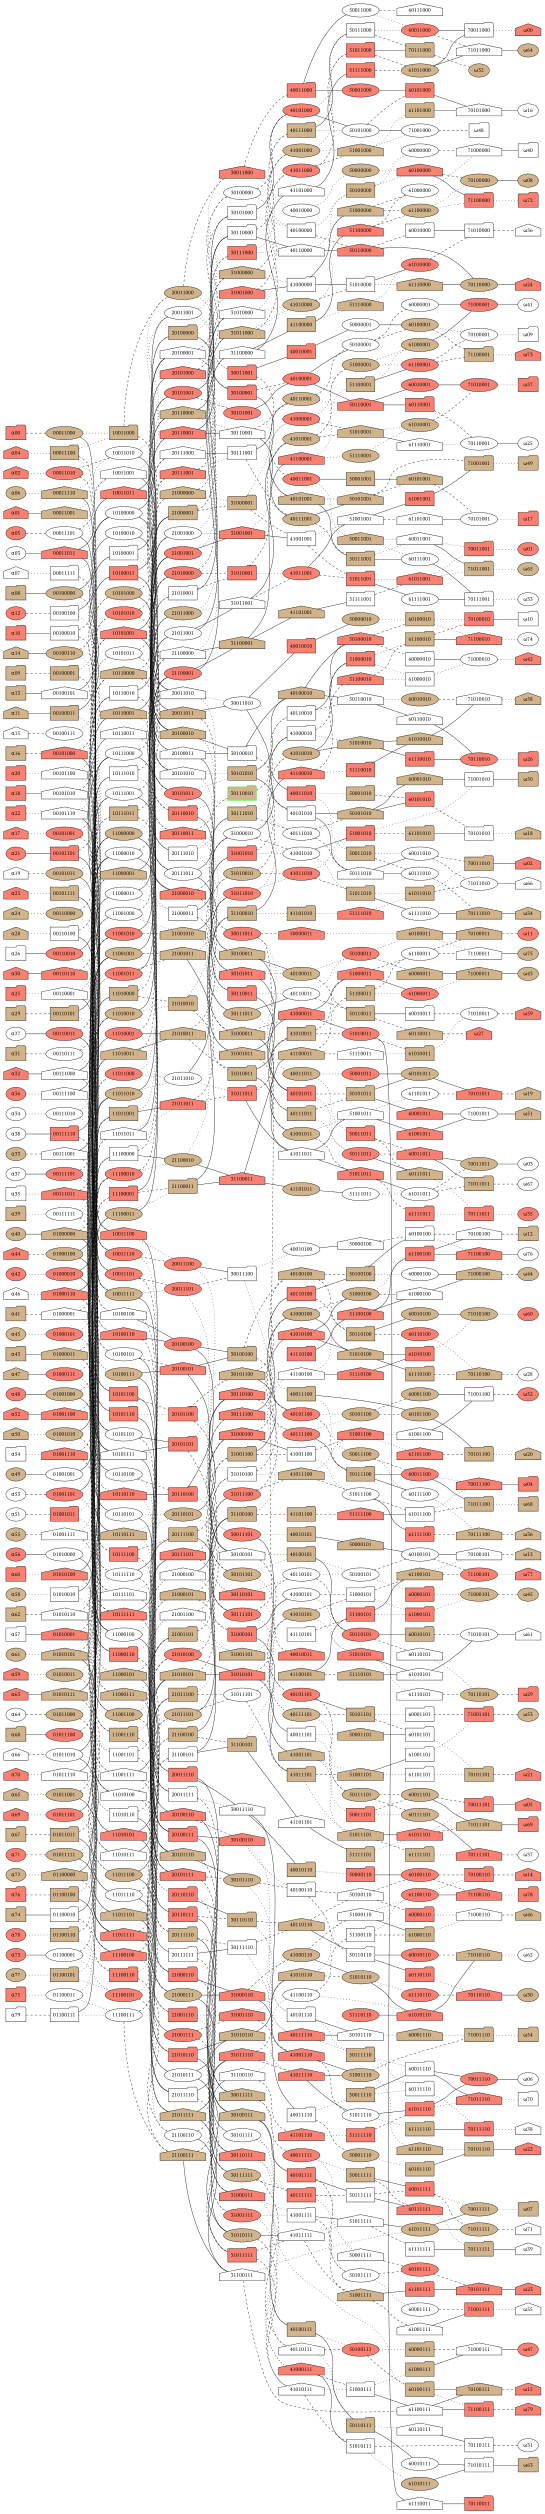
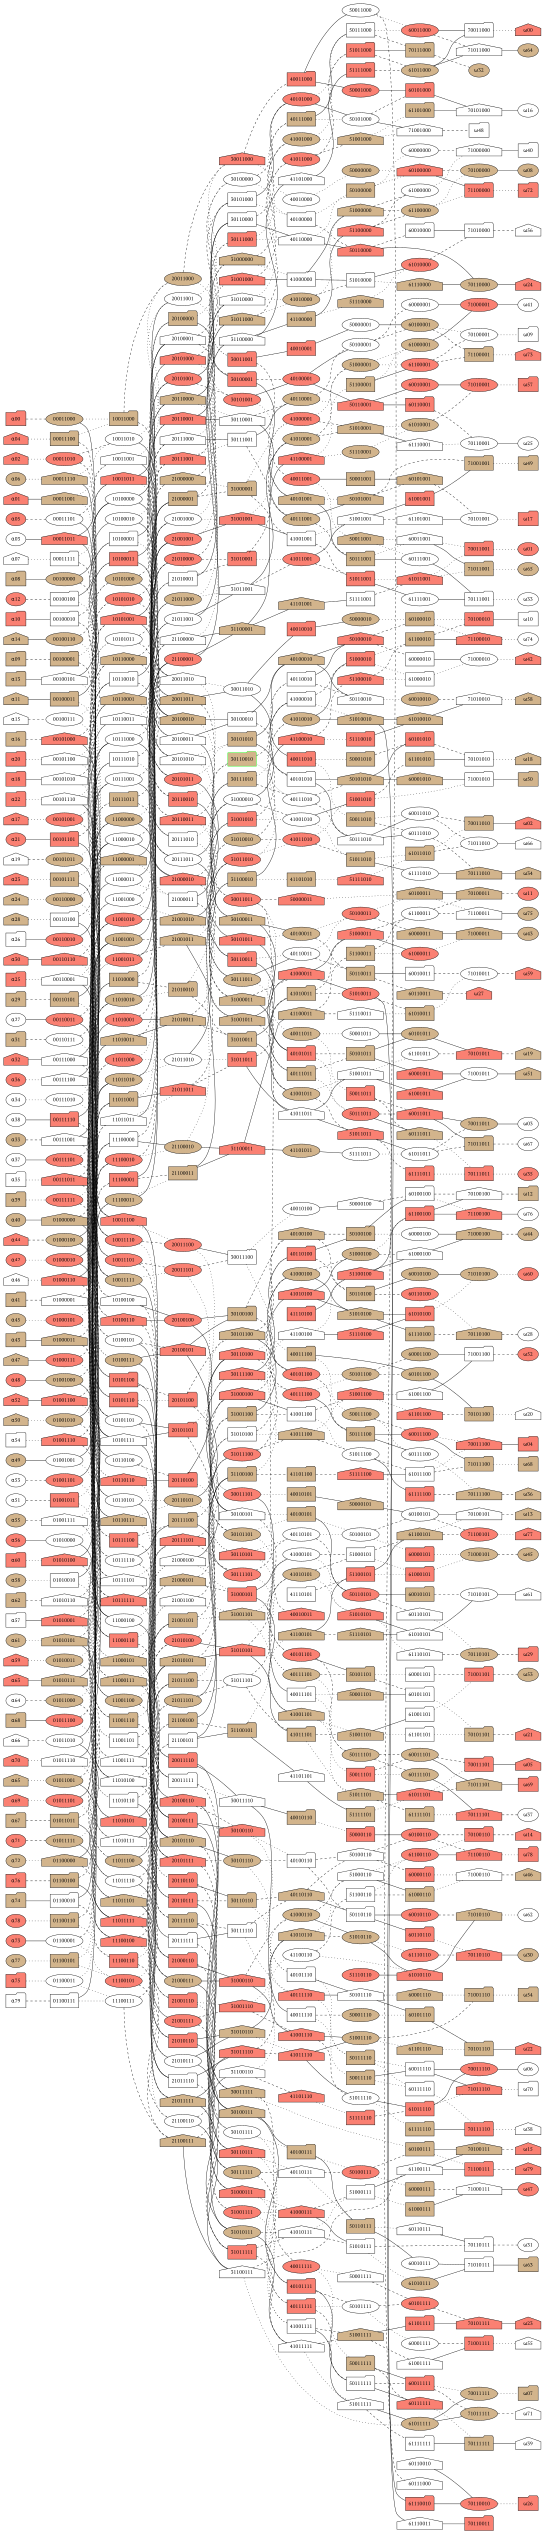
node "71001000": shape ellipse -> house
edge "50110010" -- "60110010": removed
edge "20101010" -- "30101011": now "20101010" -- "30110011"
node "50001011": fillcolor salmon -> white
node "00111111": fillcolor white -> salmon
node "ω20": fillcolor tan -> white
edge "11100000" -- "01100100": style dotted -> dashed
edge "50101110" -- "60101110": added
